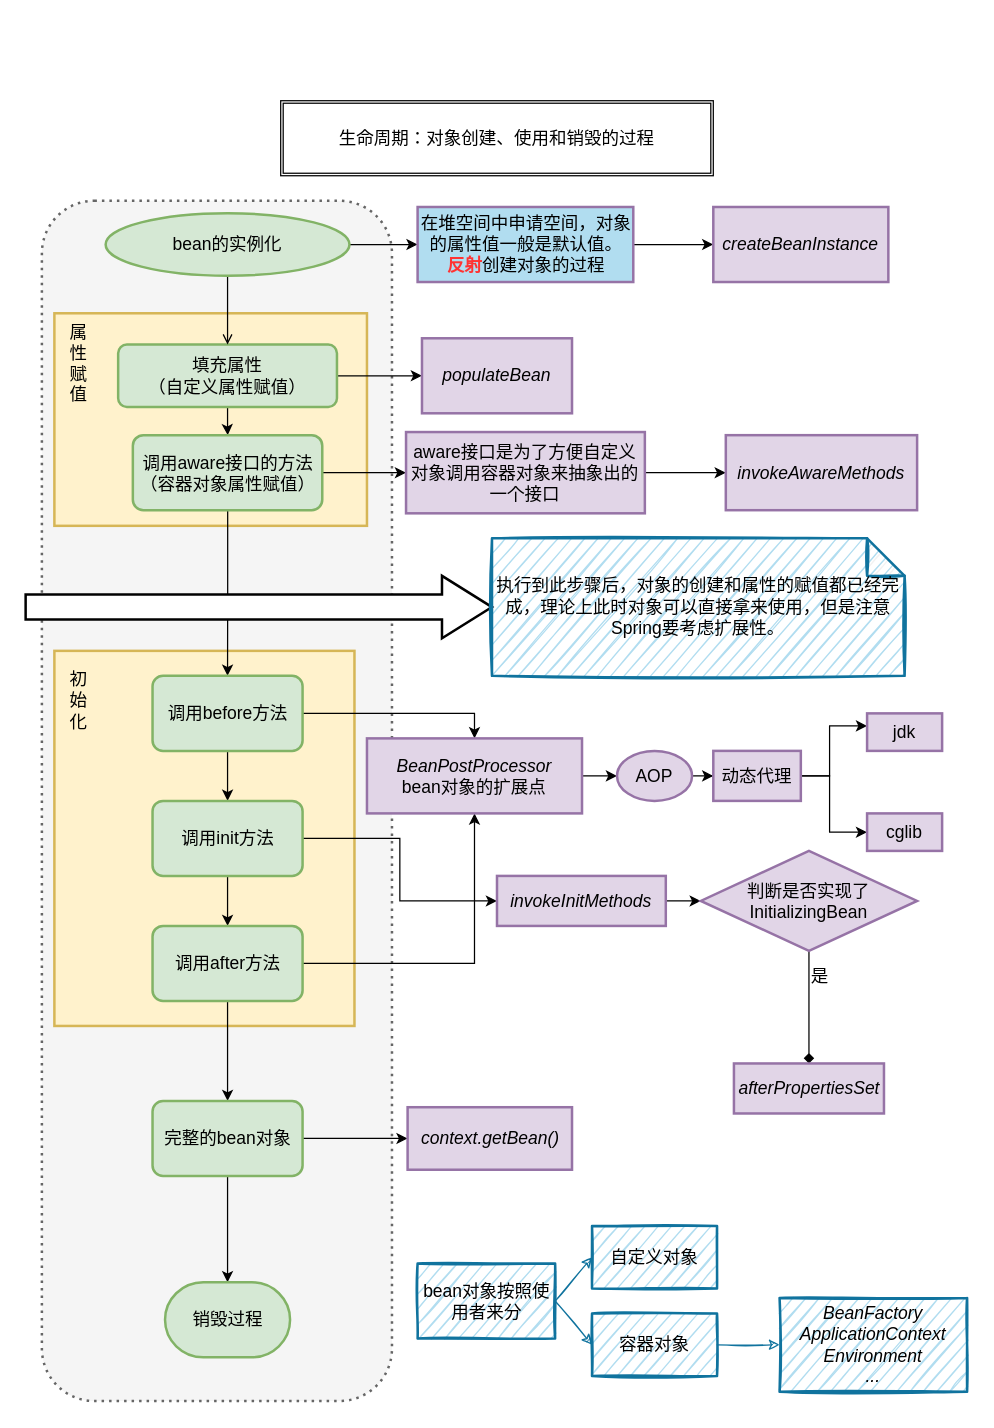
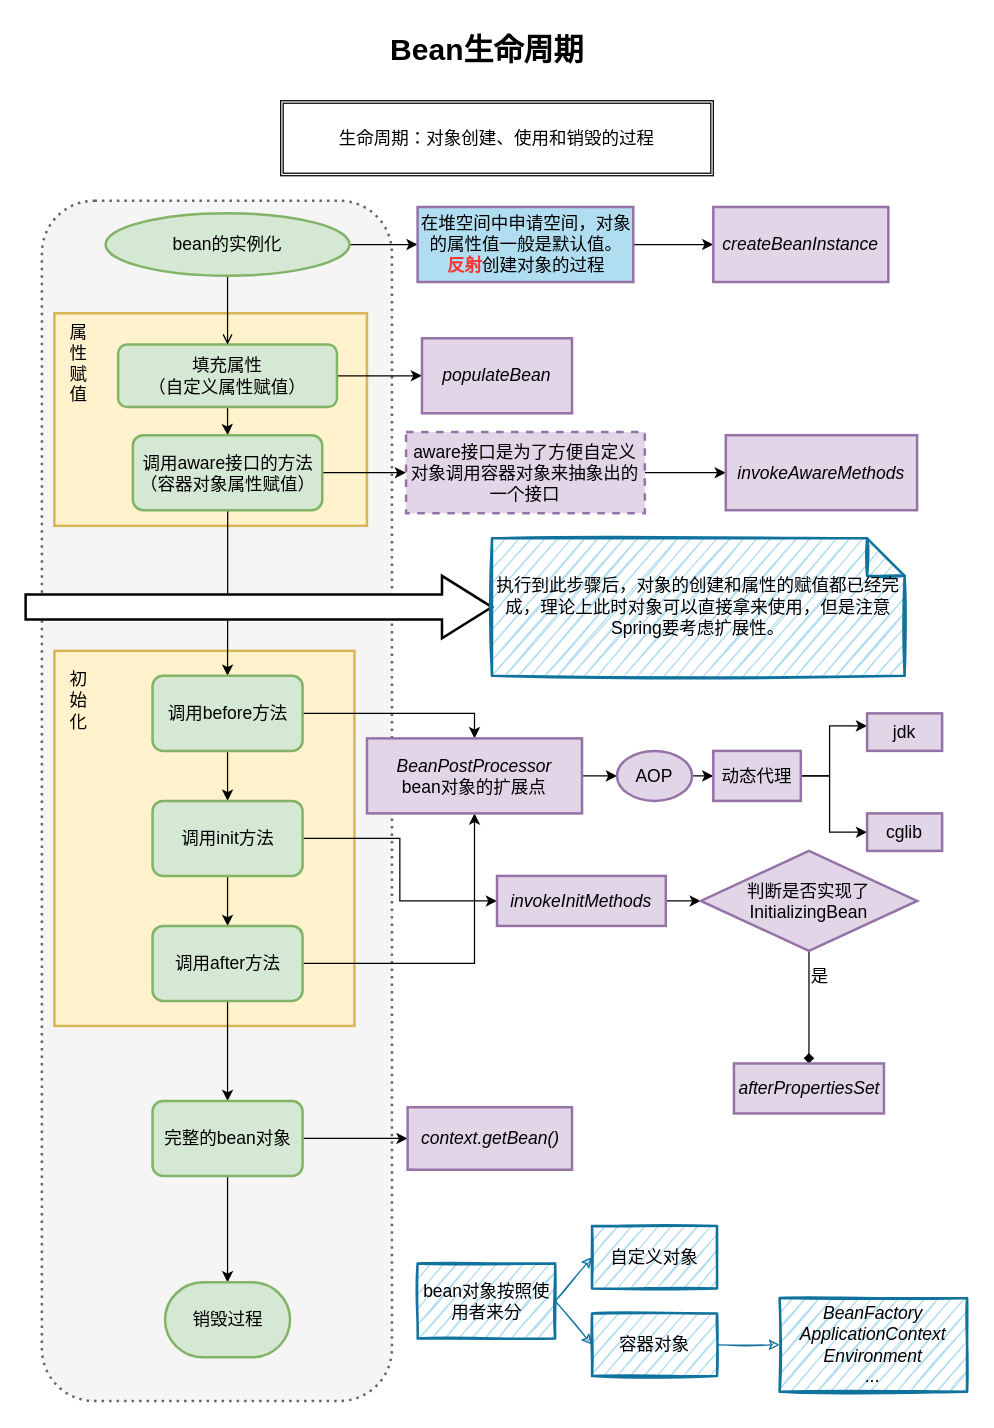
node "Bean生命周期": added
node "aware接口是为了方便自定义对象调用容器对象来抽象出的一个接口": style solid -> dashed
